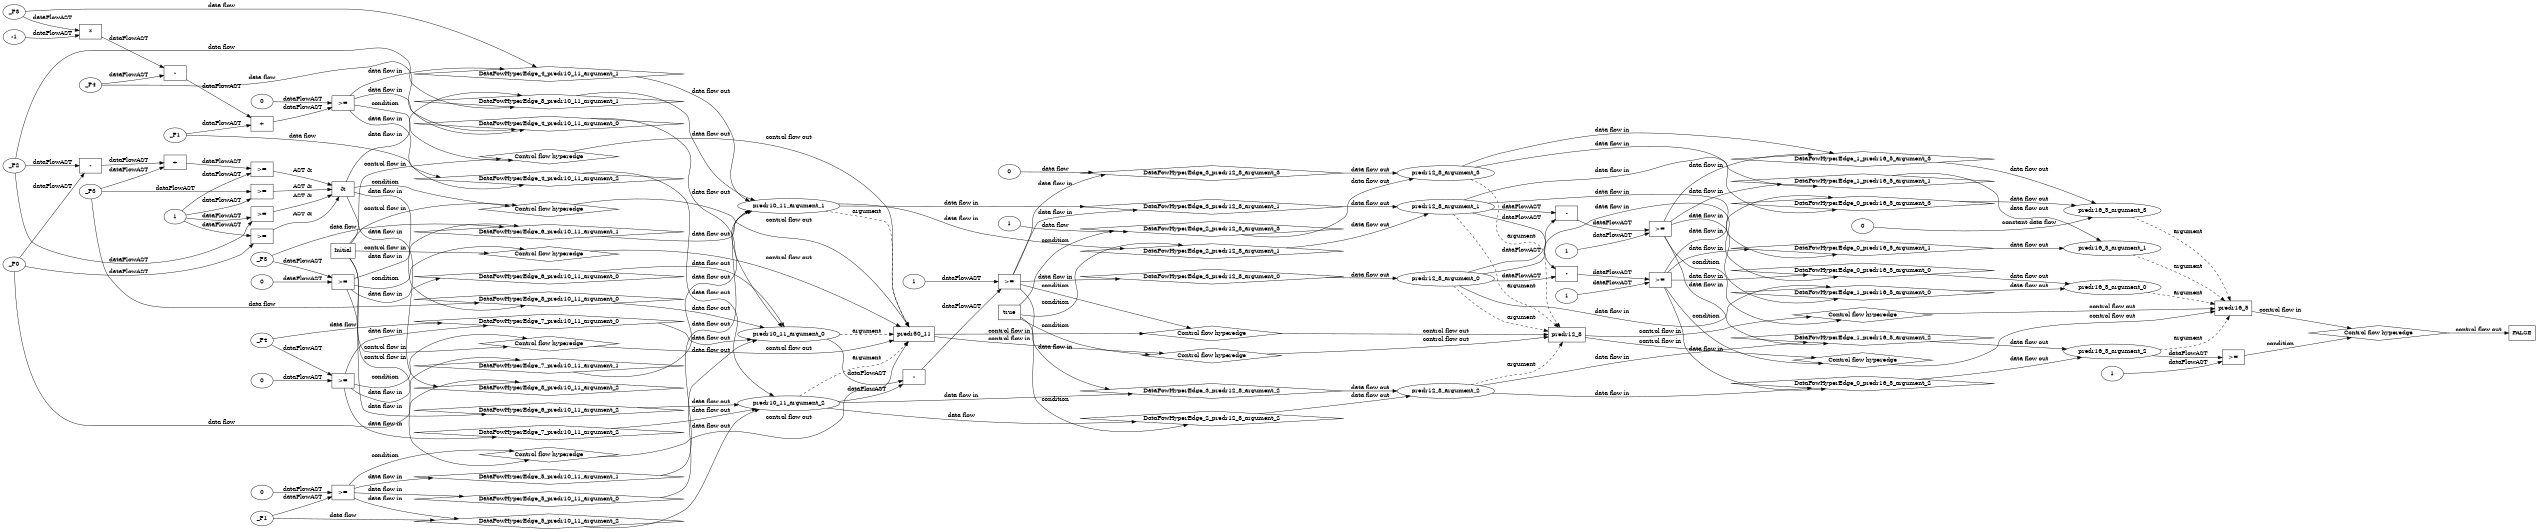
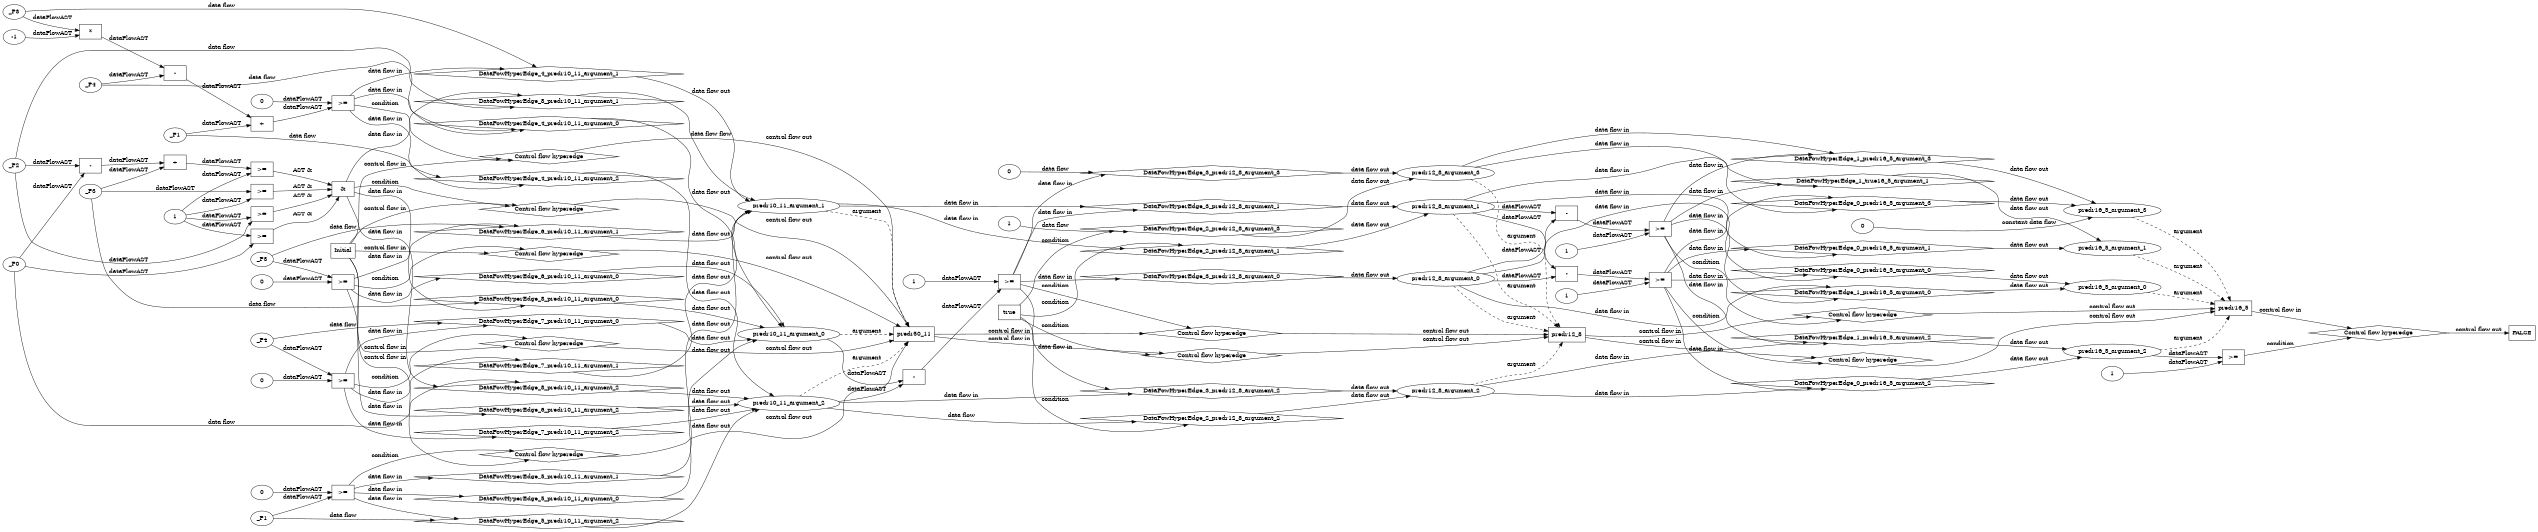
edge "DataFowHyperEdge_8_predr10_11_argument_1" -> "predr10_11_argument_1": label "data flow out" -> "data flow flow"
node "DataFowHyperEdge_1_predr16_5_argument_1": label "DataFowHyperEdge_1_predr16_5_argument_1" -> "DataFowHyperEdge_1_true16_5_argument_1"
edge "DataFowHyperEdge_8_predr10_11_argument_2" -> "predr10_11_argument_2": added, label "data flow out"
